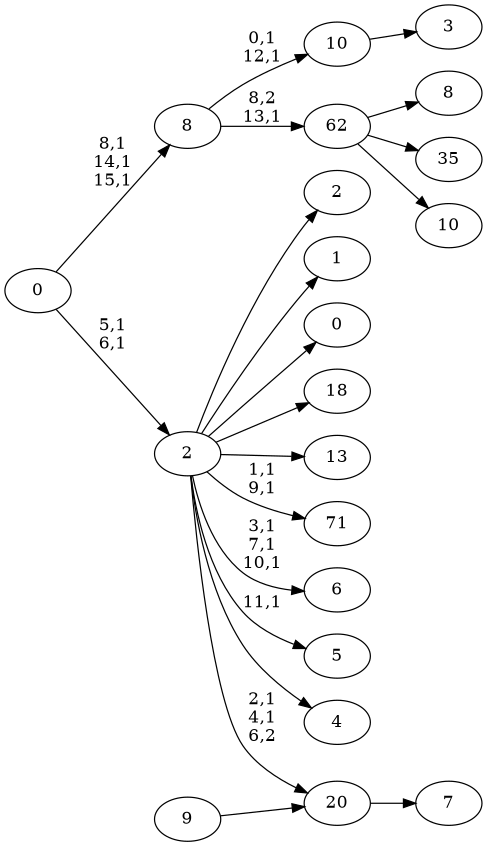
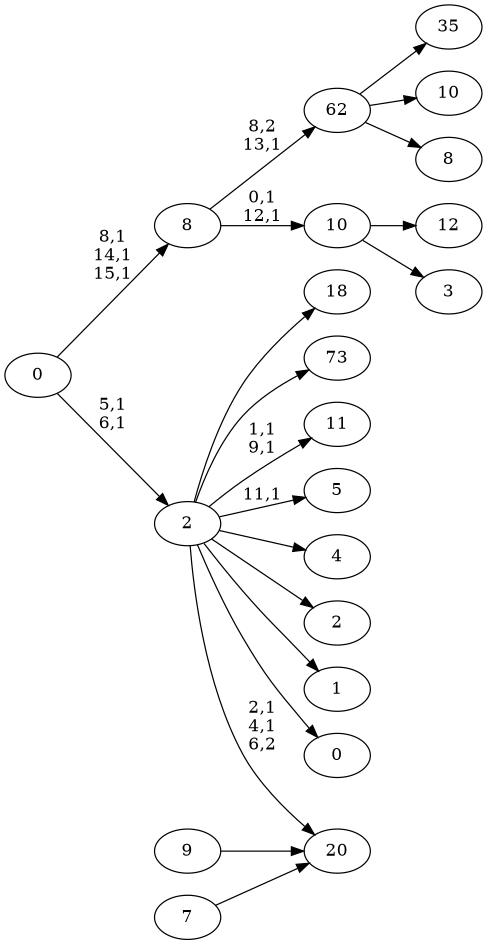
node "12": added
node "13": label "13" -> "73"
node "71": label "71" -> "11"
node "6": removed
edge "20" -> "7": reversed
